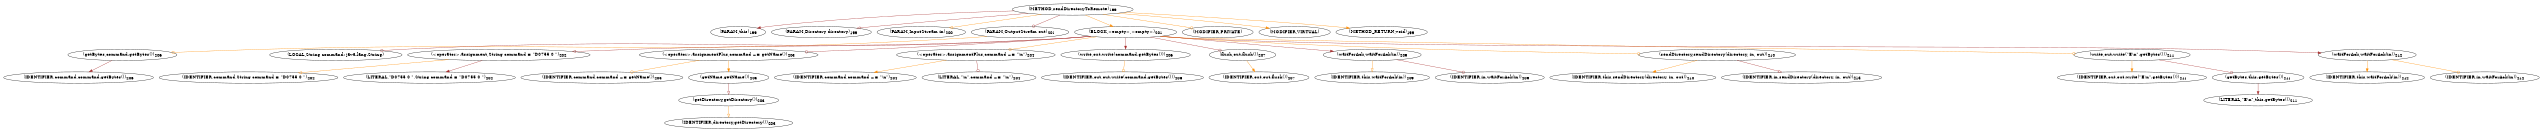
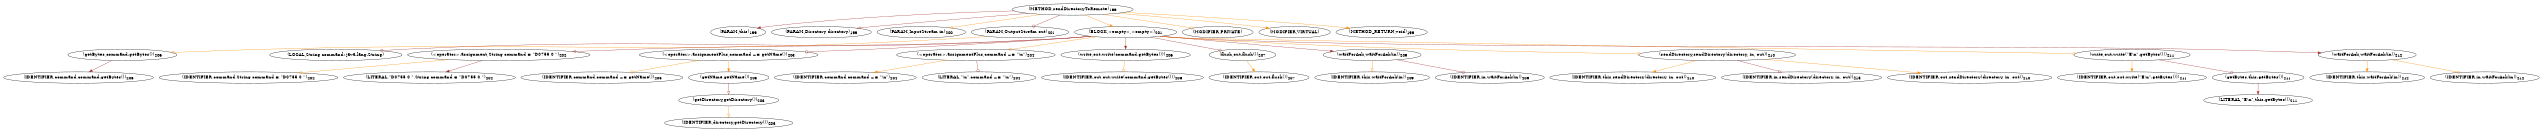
node "(IDENTIFIER,out,sendDirectory(directory, in, out))": added
